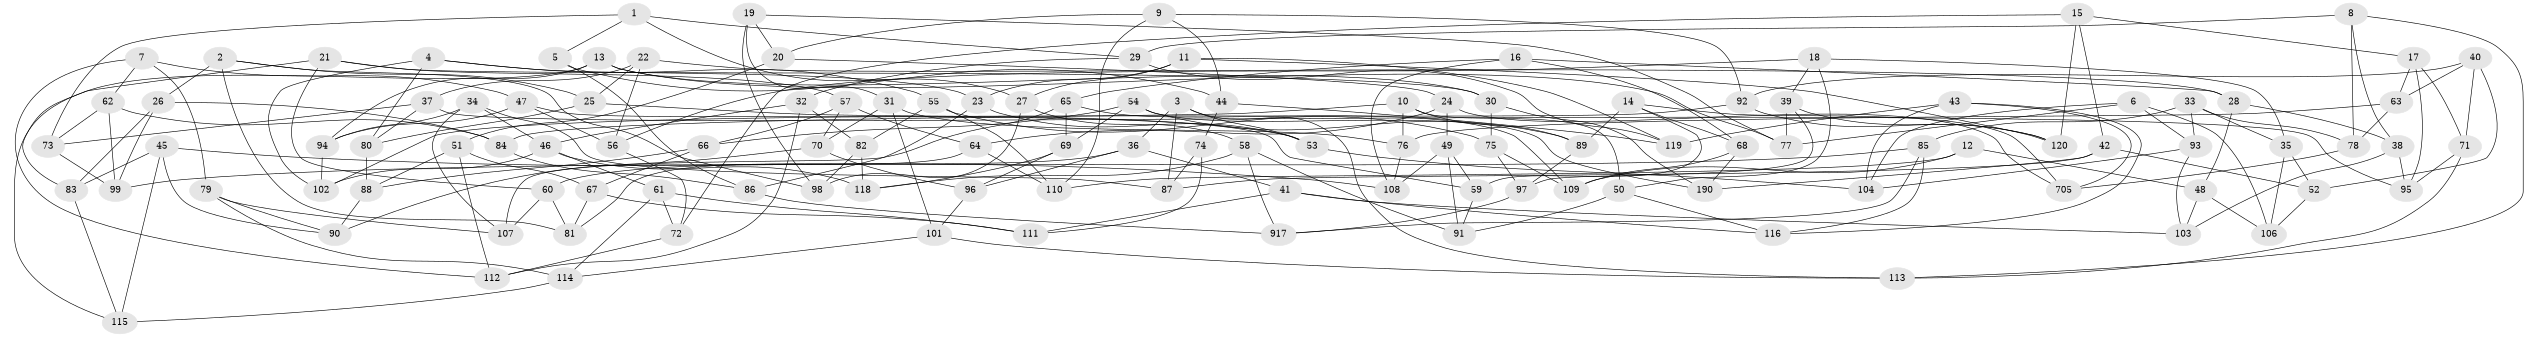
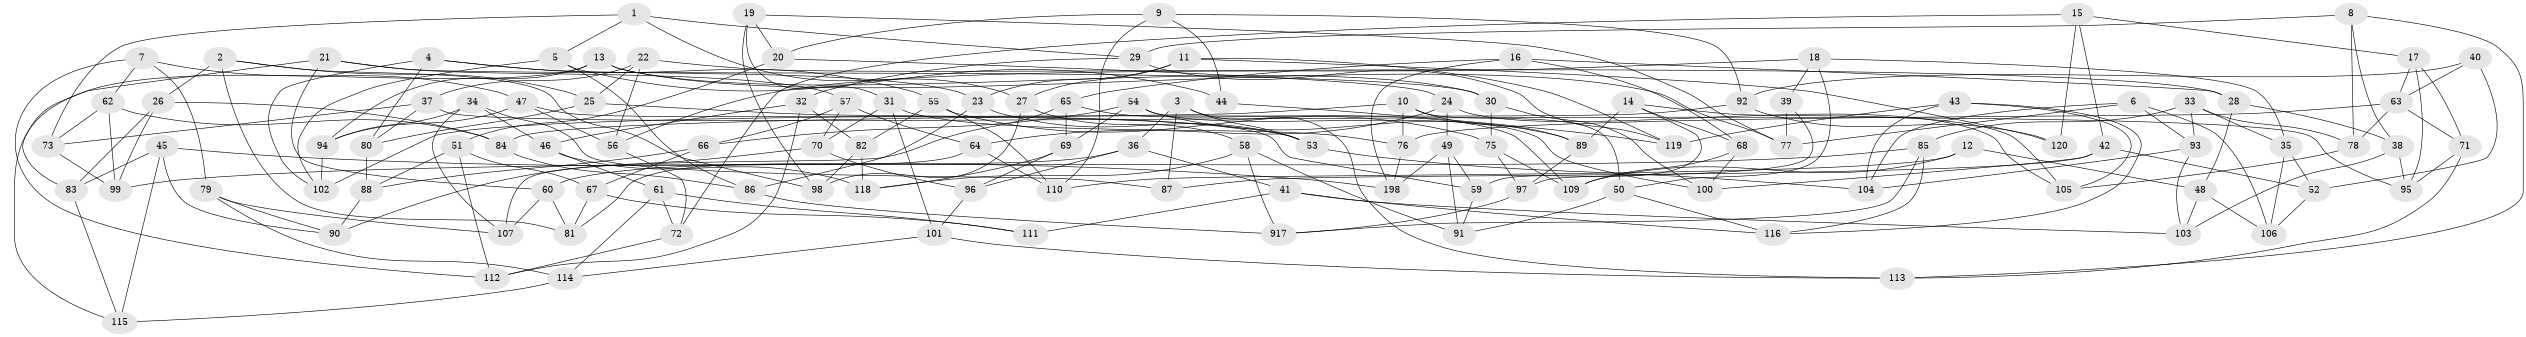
edge "40" -- "71": now "63" -- "71"
edge "39" -- "120": removed
node "74": removed
edge "46" -- "102": now "5" -- "102"
node "108": label "108" -> "198"
node "190": label "190" -> "100"
node "705": label "705" -> "105"
